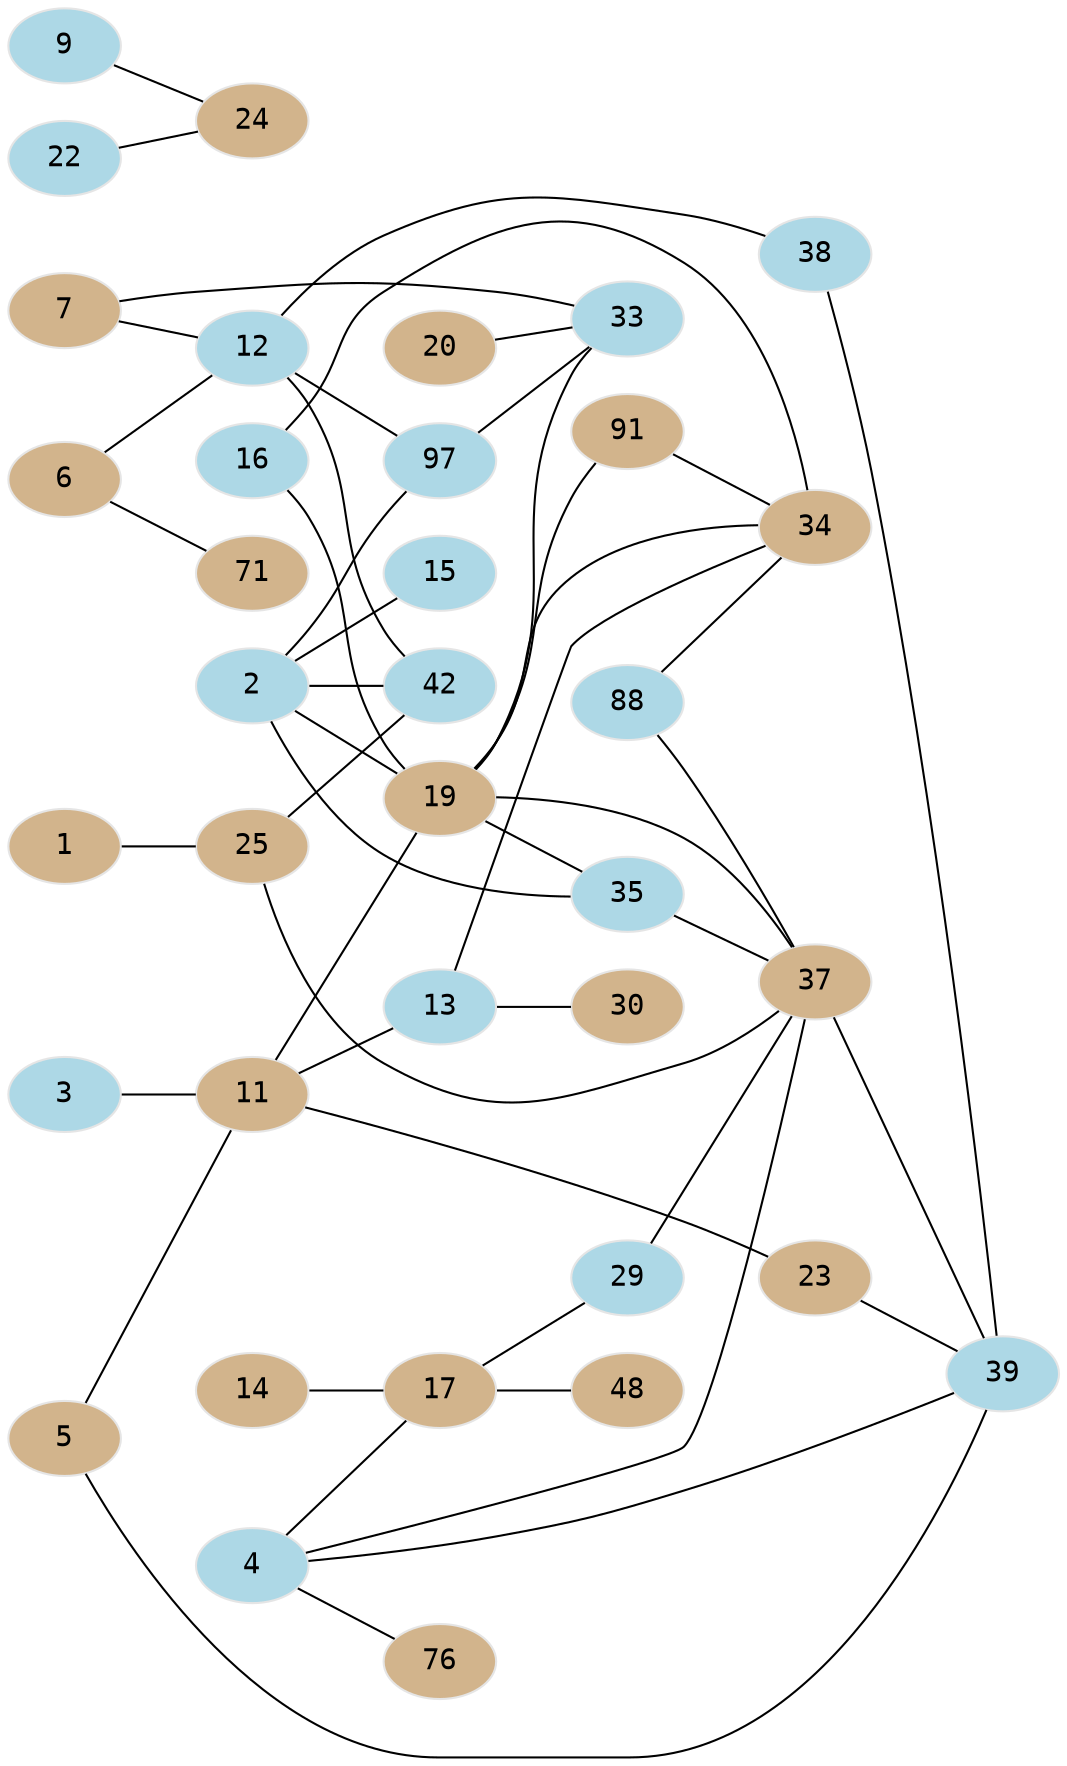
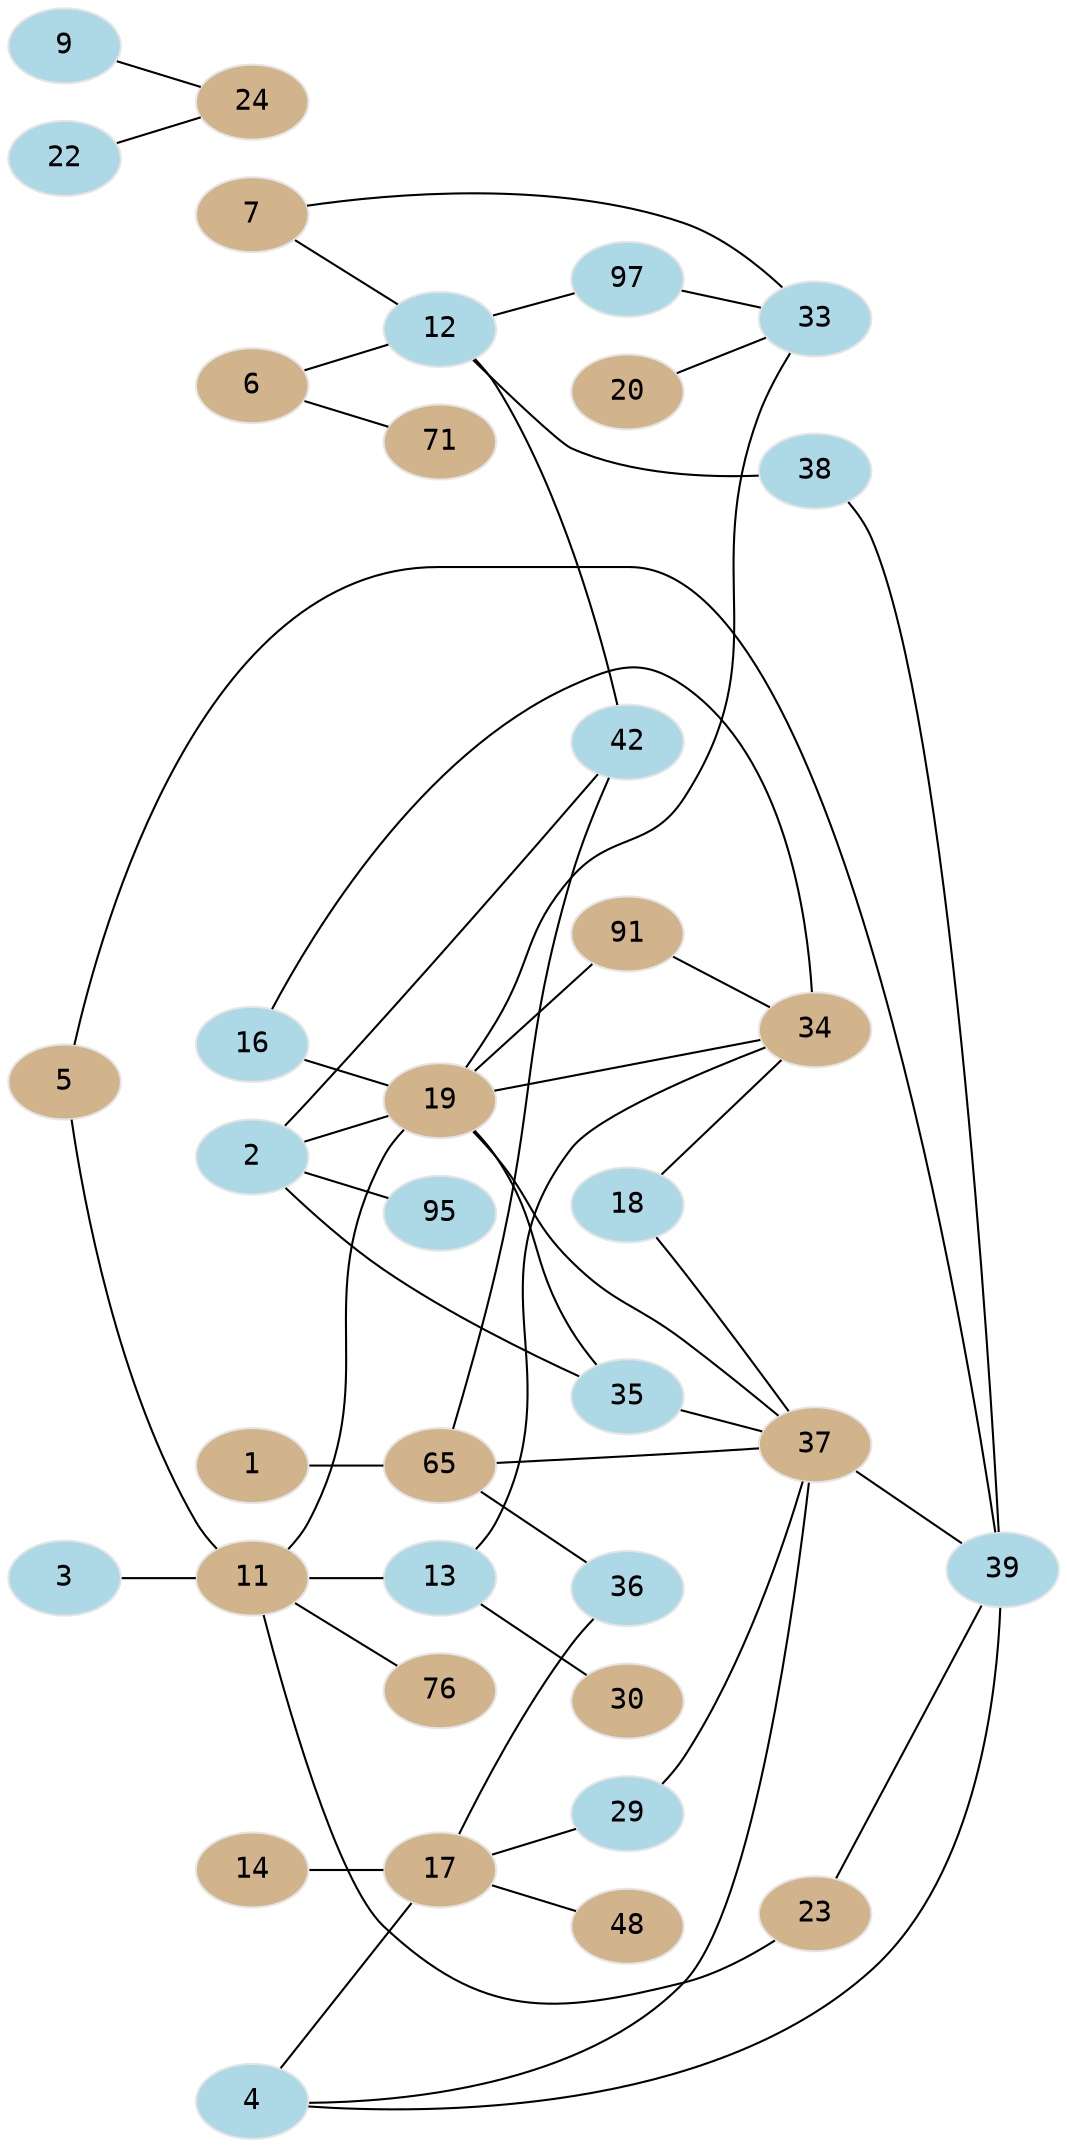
node "15": label "15" -> "95"
edge "97" -- "2": removed
node "88": label "88" -> "18"
node "25": label "25" -> "65"
node "36": added
edge "4" -- "76": now "11" -- "76"
